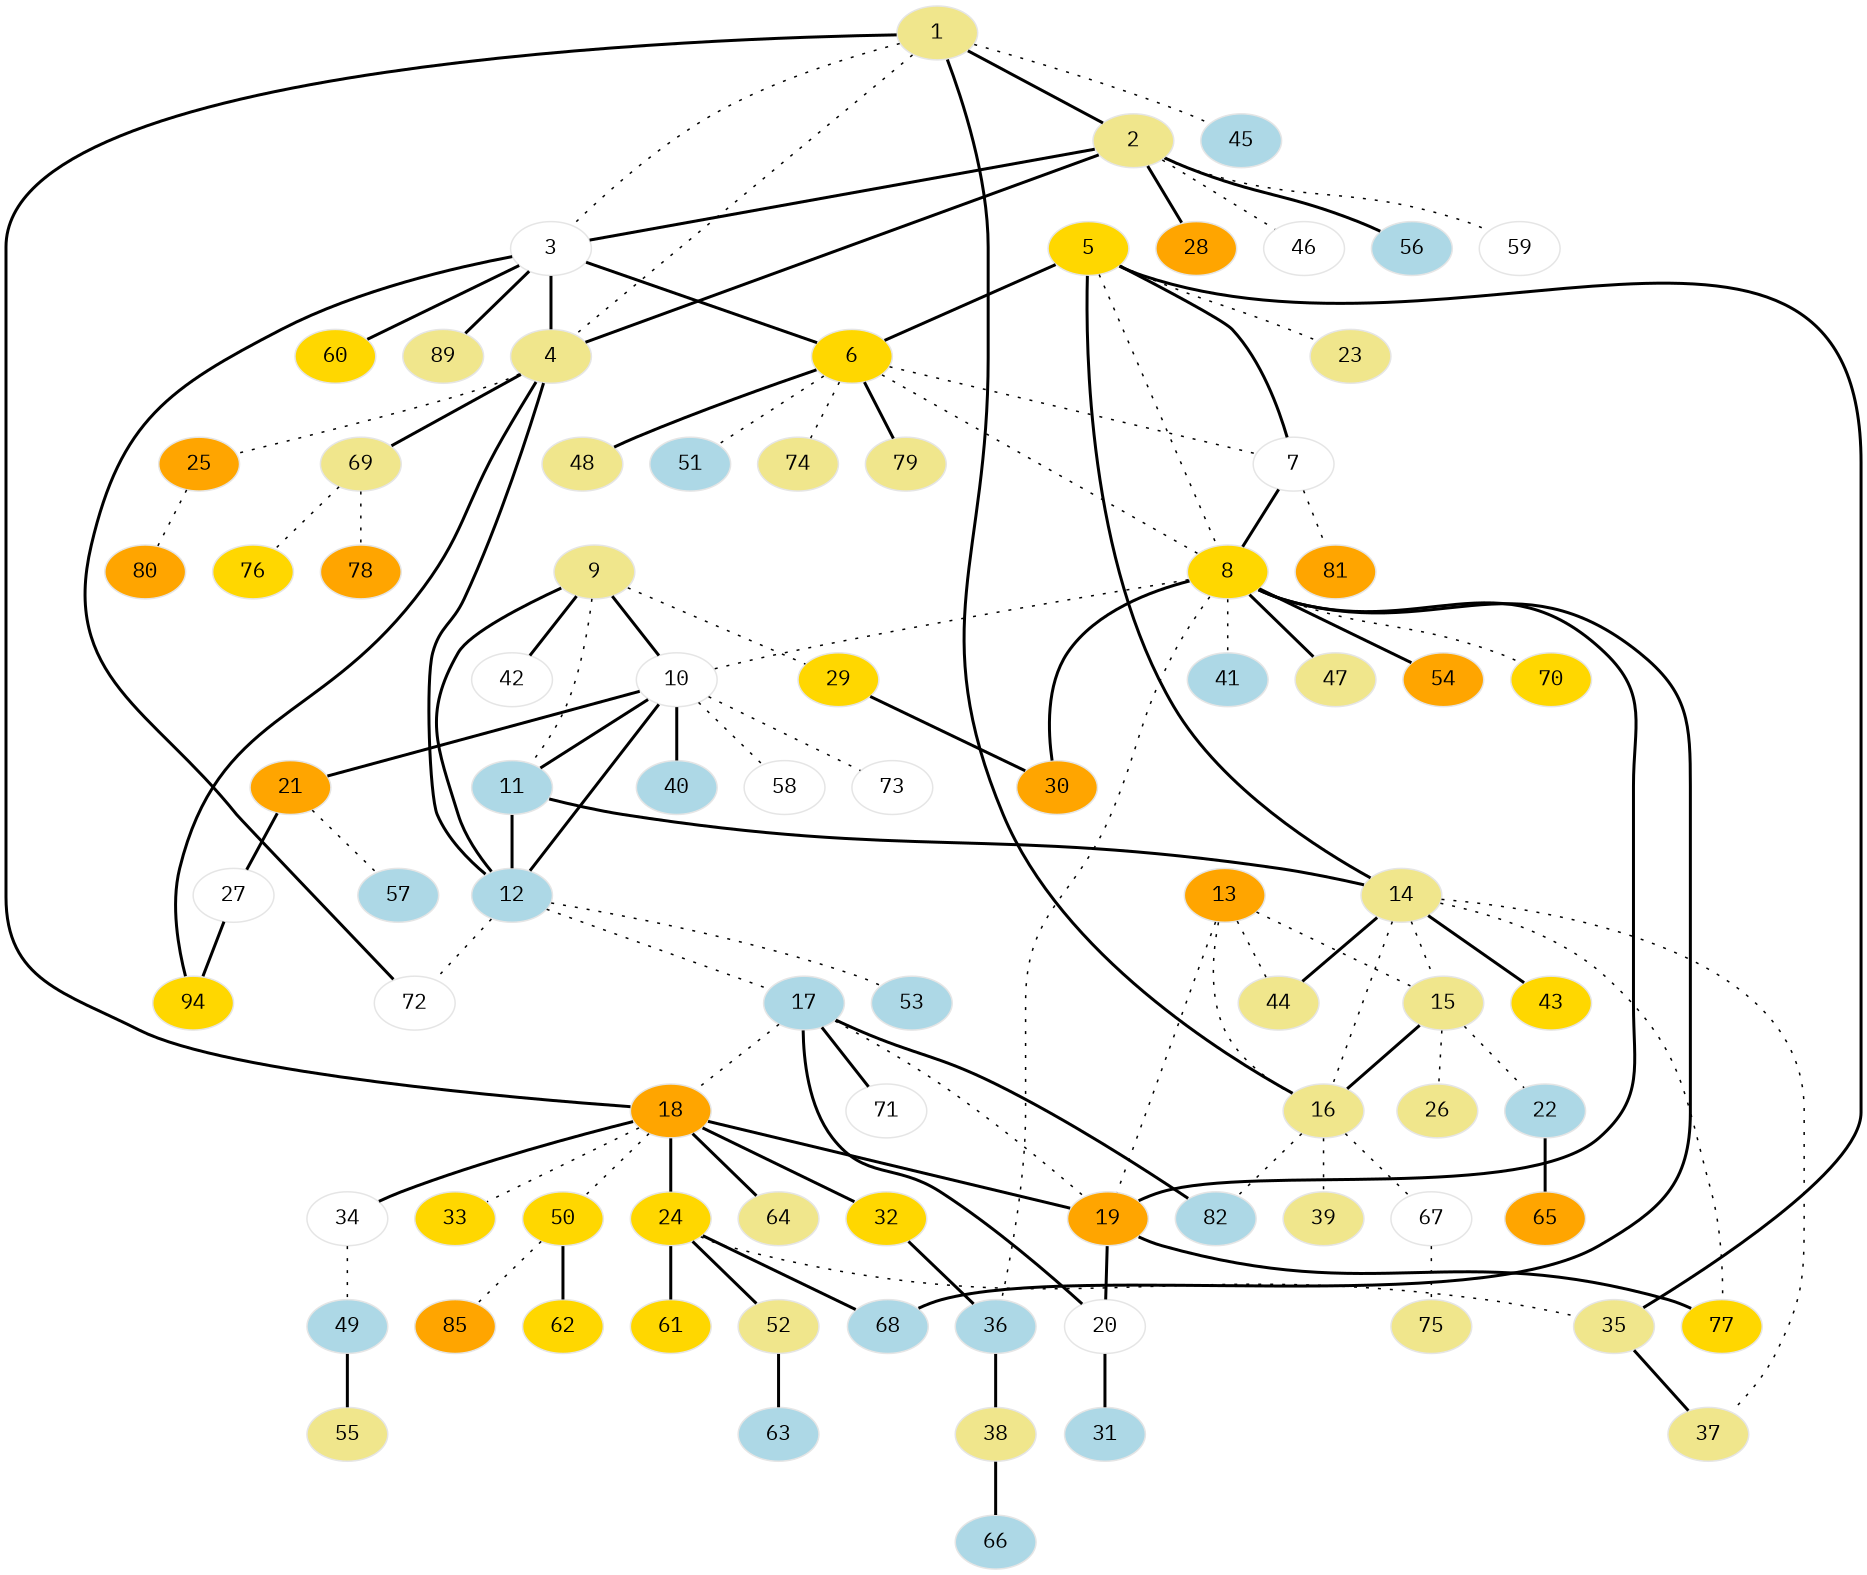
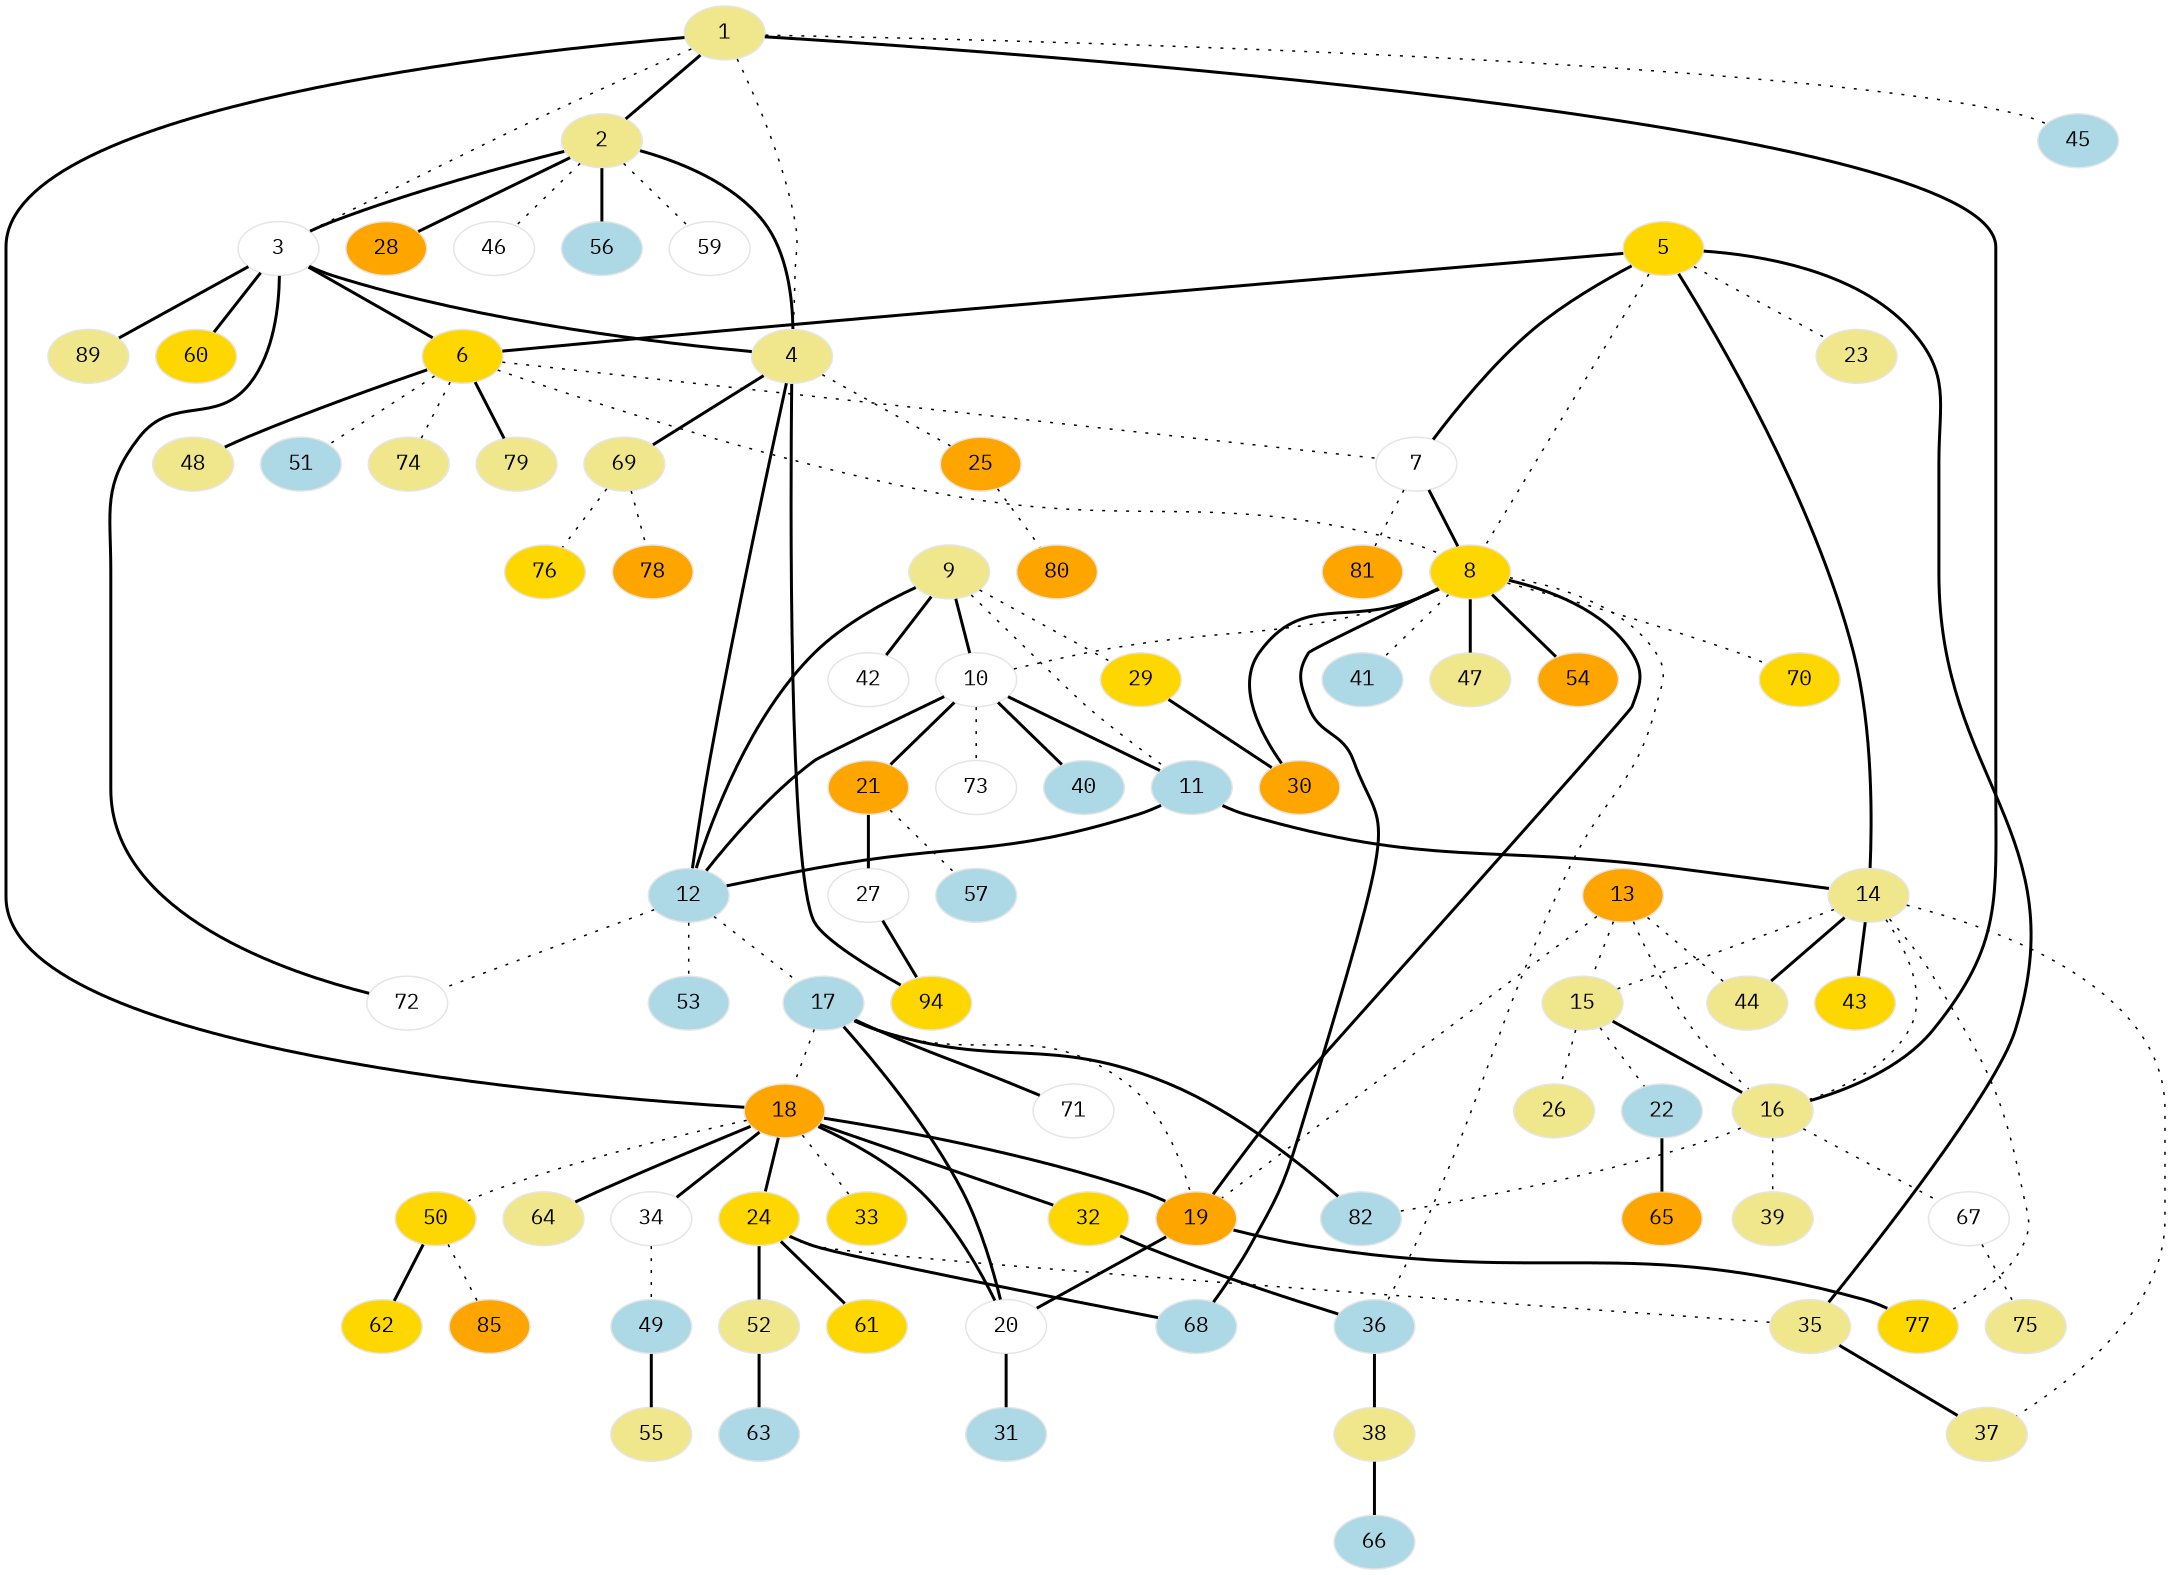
node "58": removed
edge "18" -- "20": added
